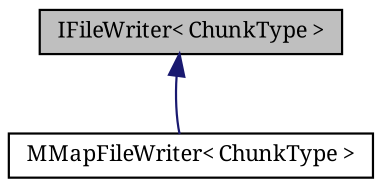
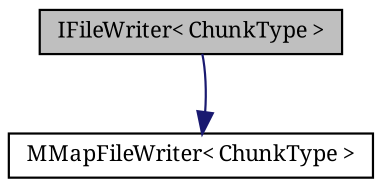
edge "MMapFileWriter< ChunkType >" -> "IFileWriter< ChunkType >": reversed
